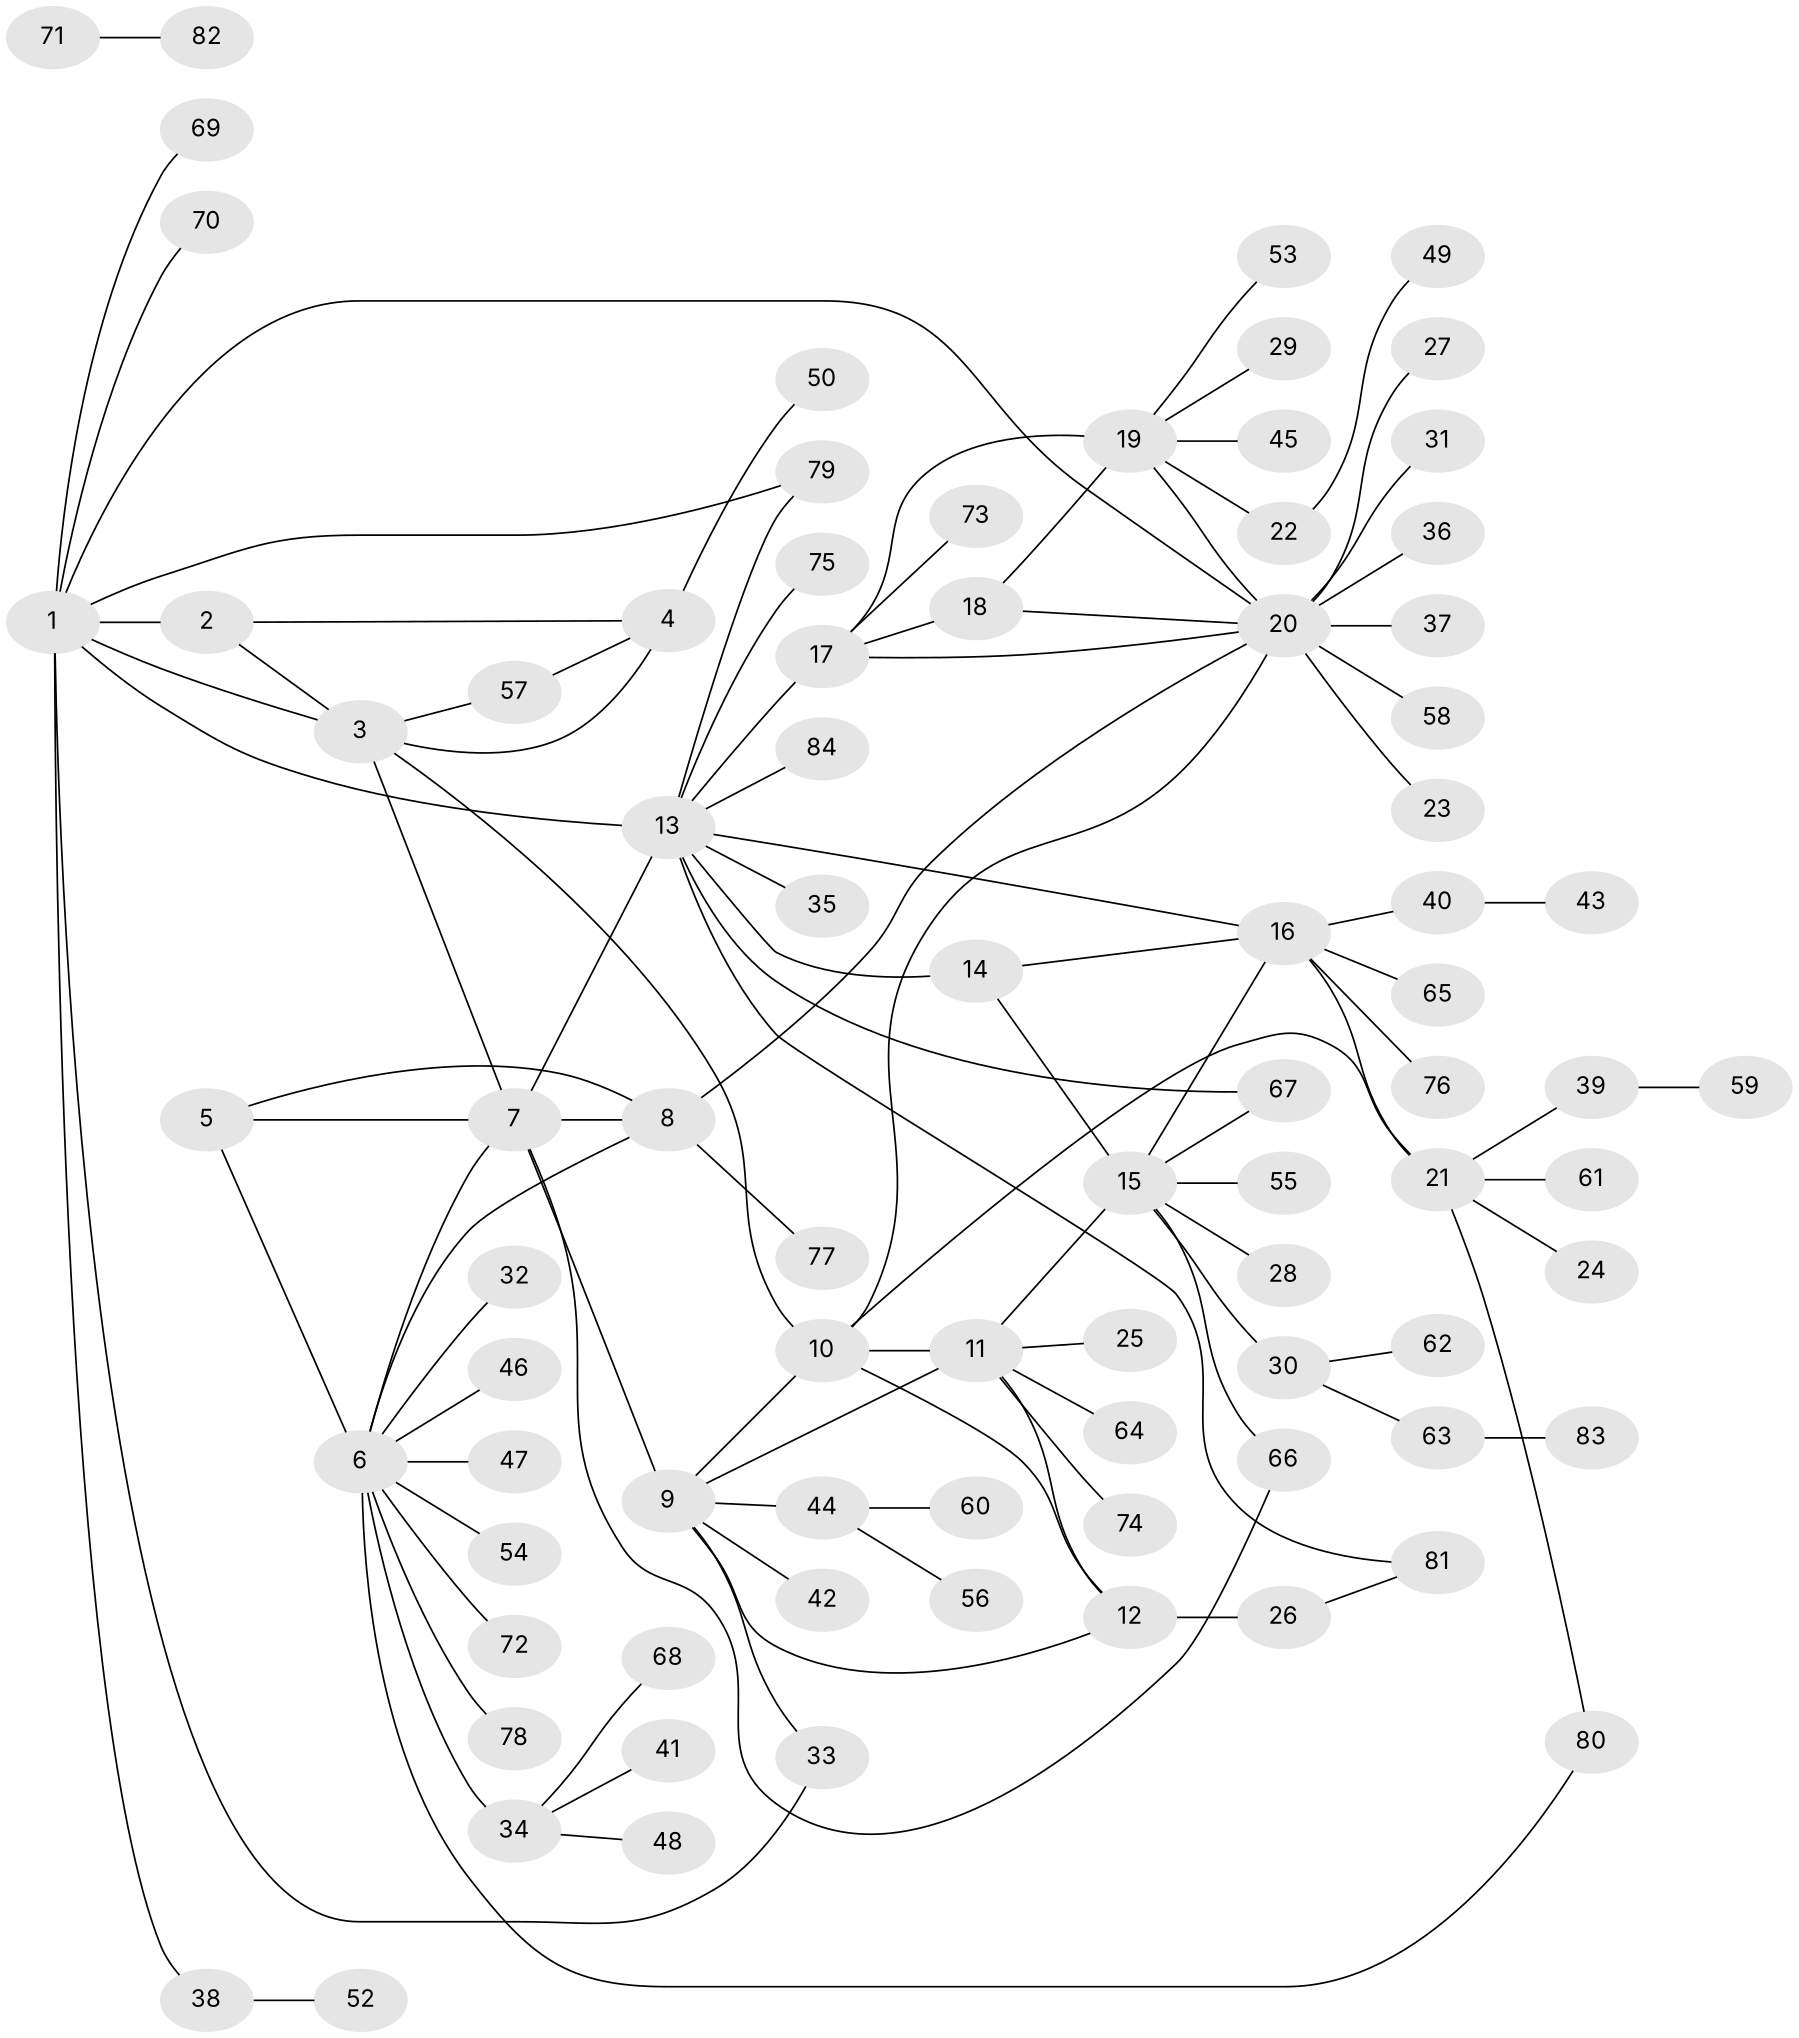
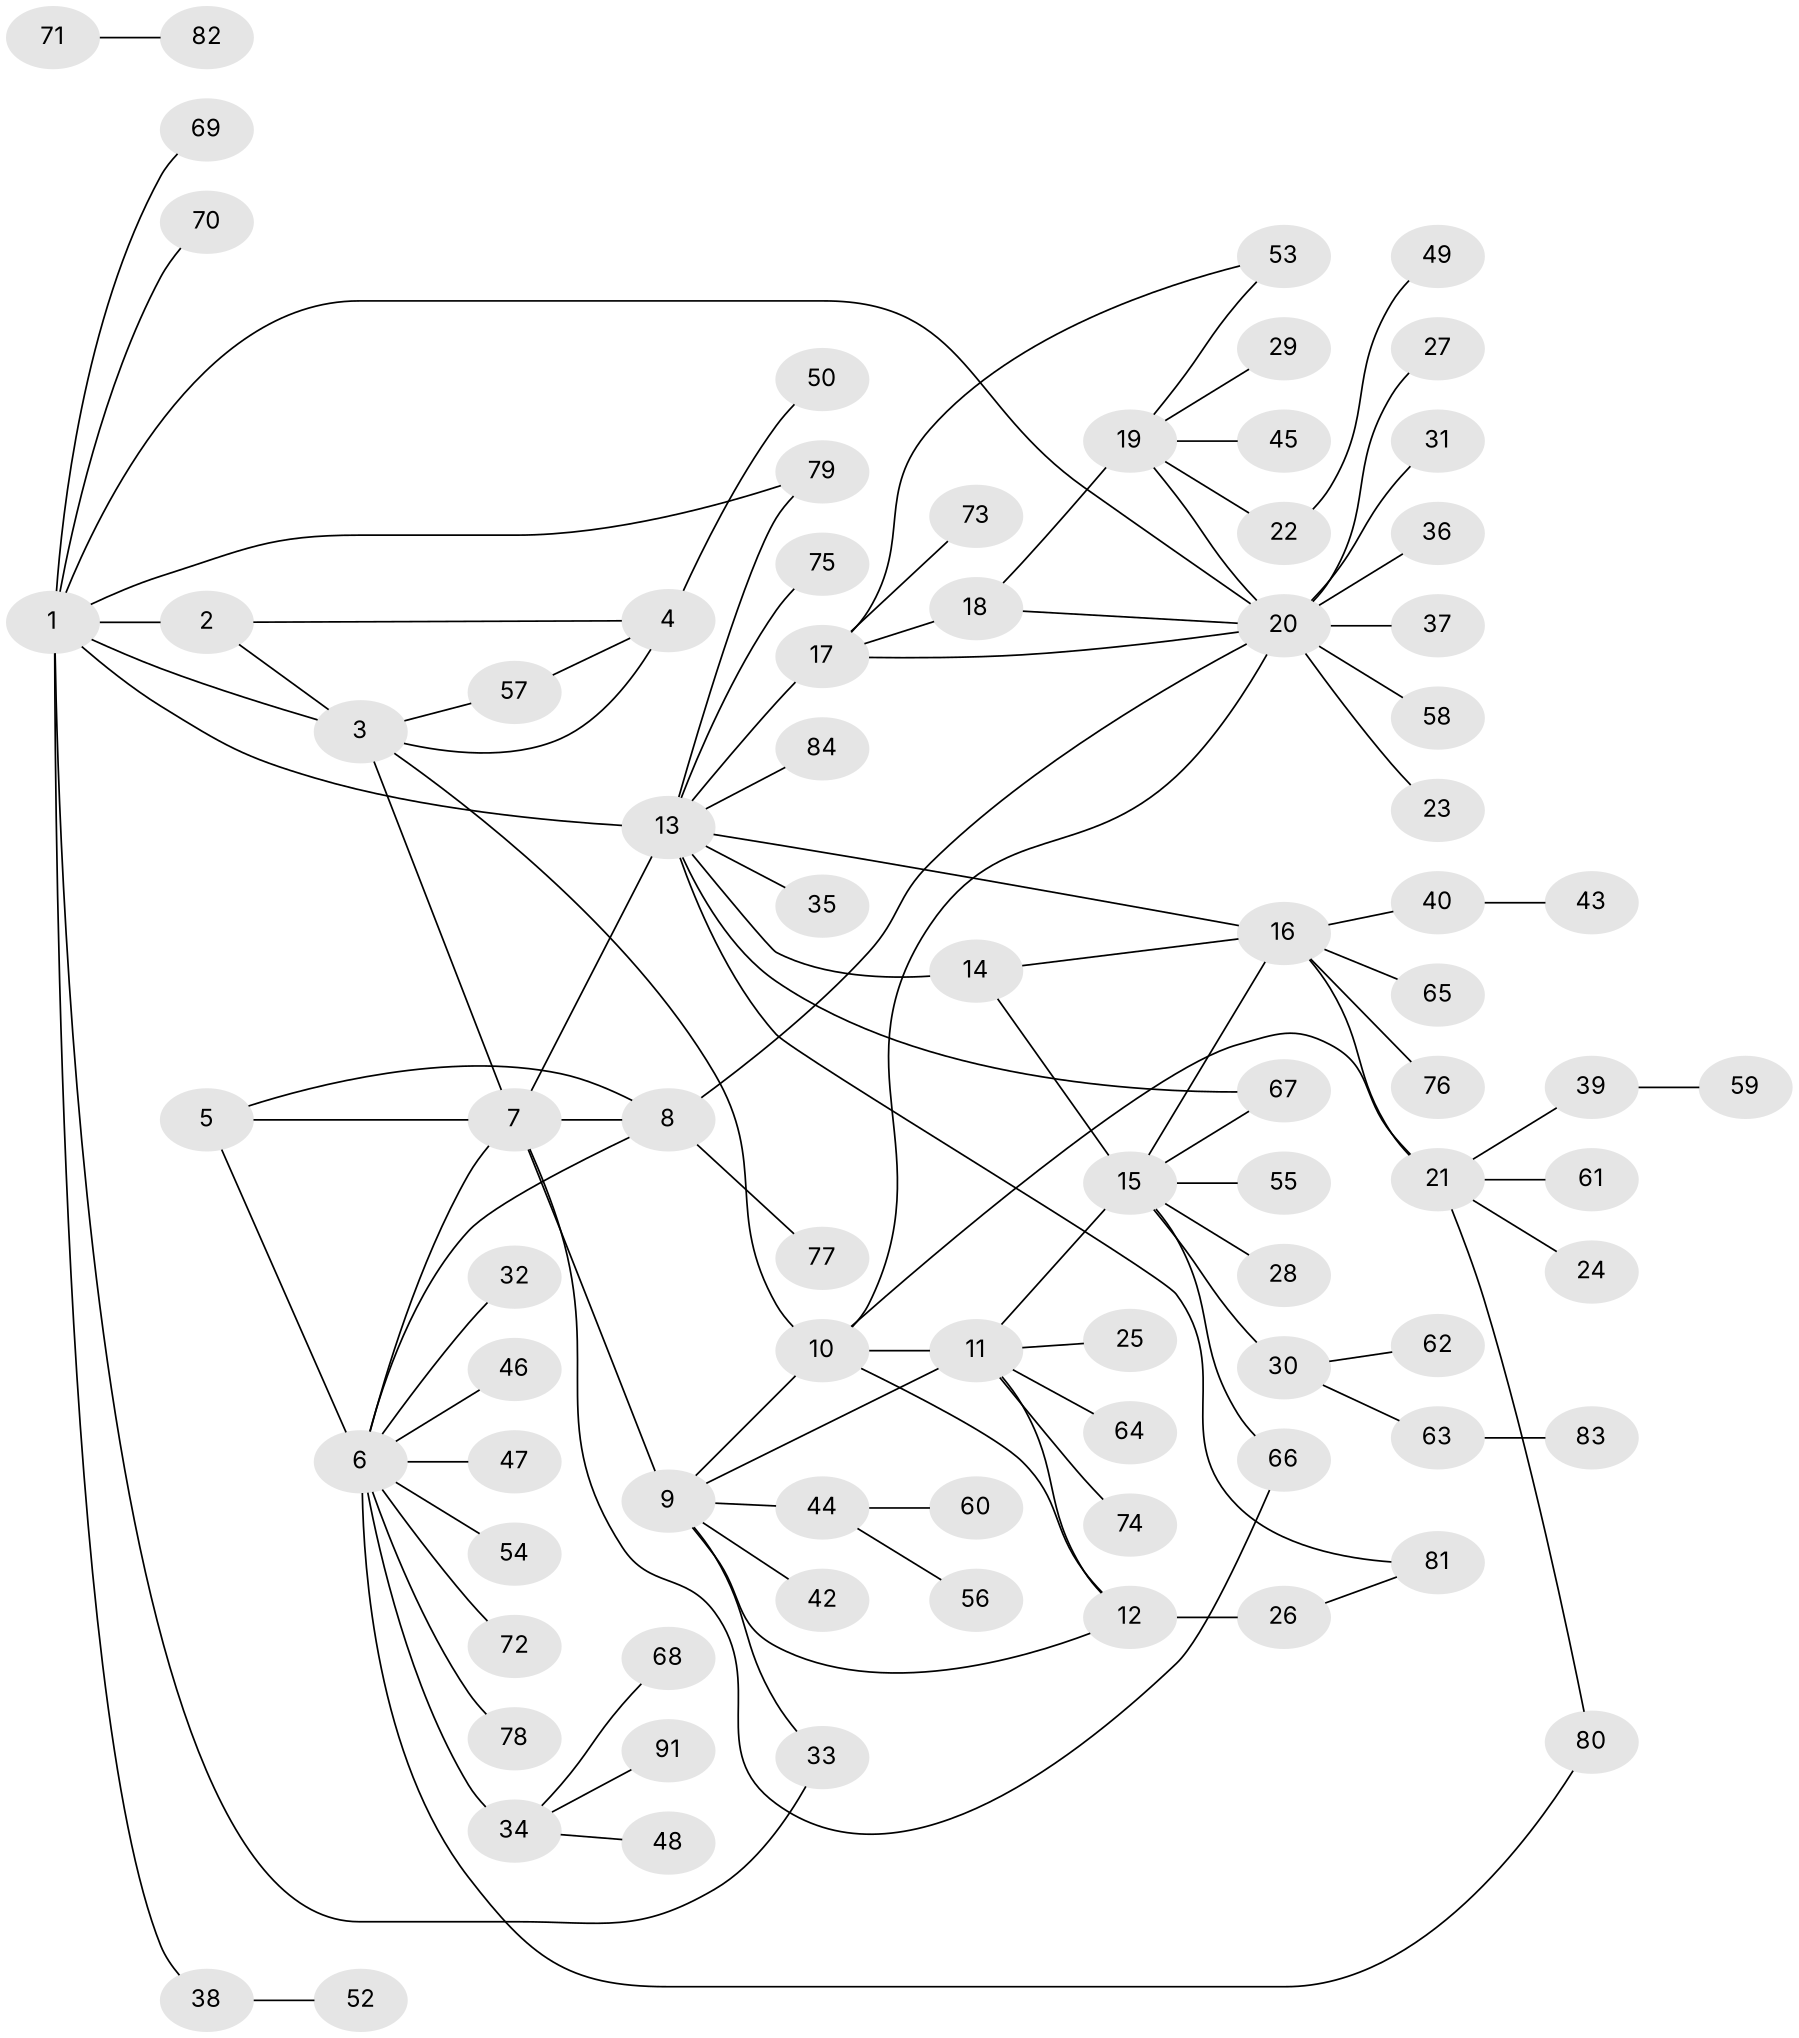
edge "19" -- "17": now "53" -- "17"
node "41": label "41" -> "91"
